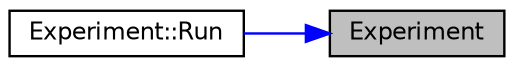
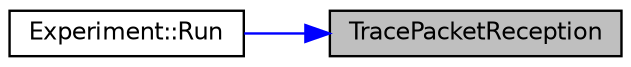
node "Experiment": label "Experiment" -> "TracePacketReception"
